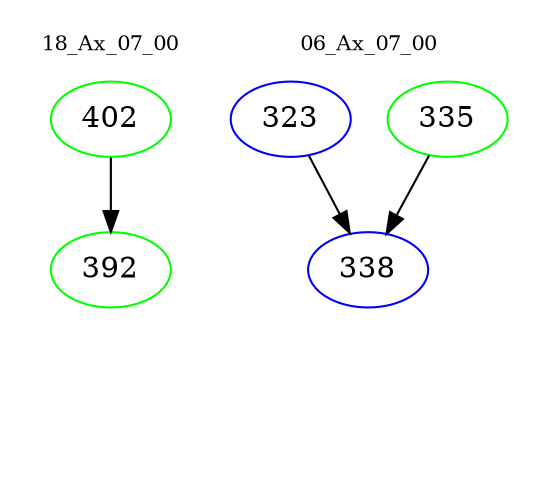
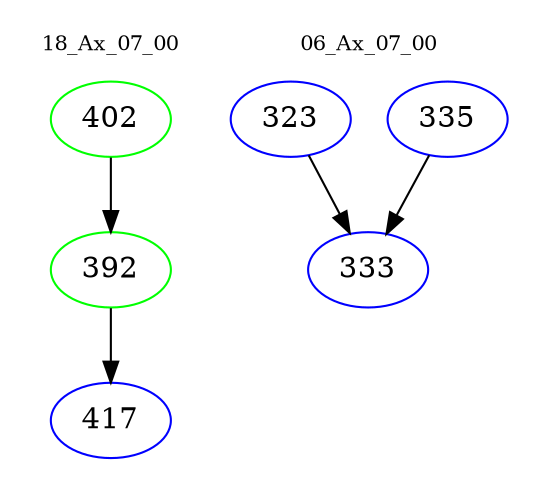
node "335": color green -> blue
node "338": label "338" -> "333"
node "417": added
